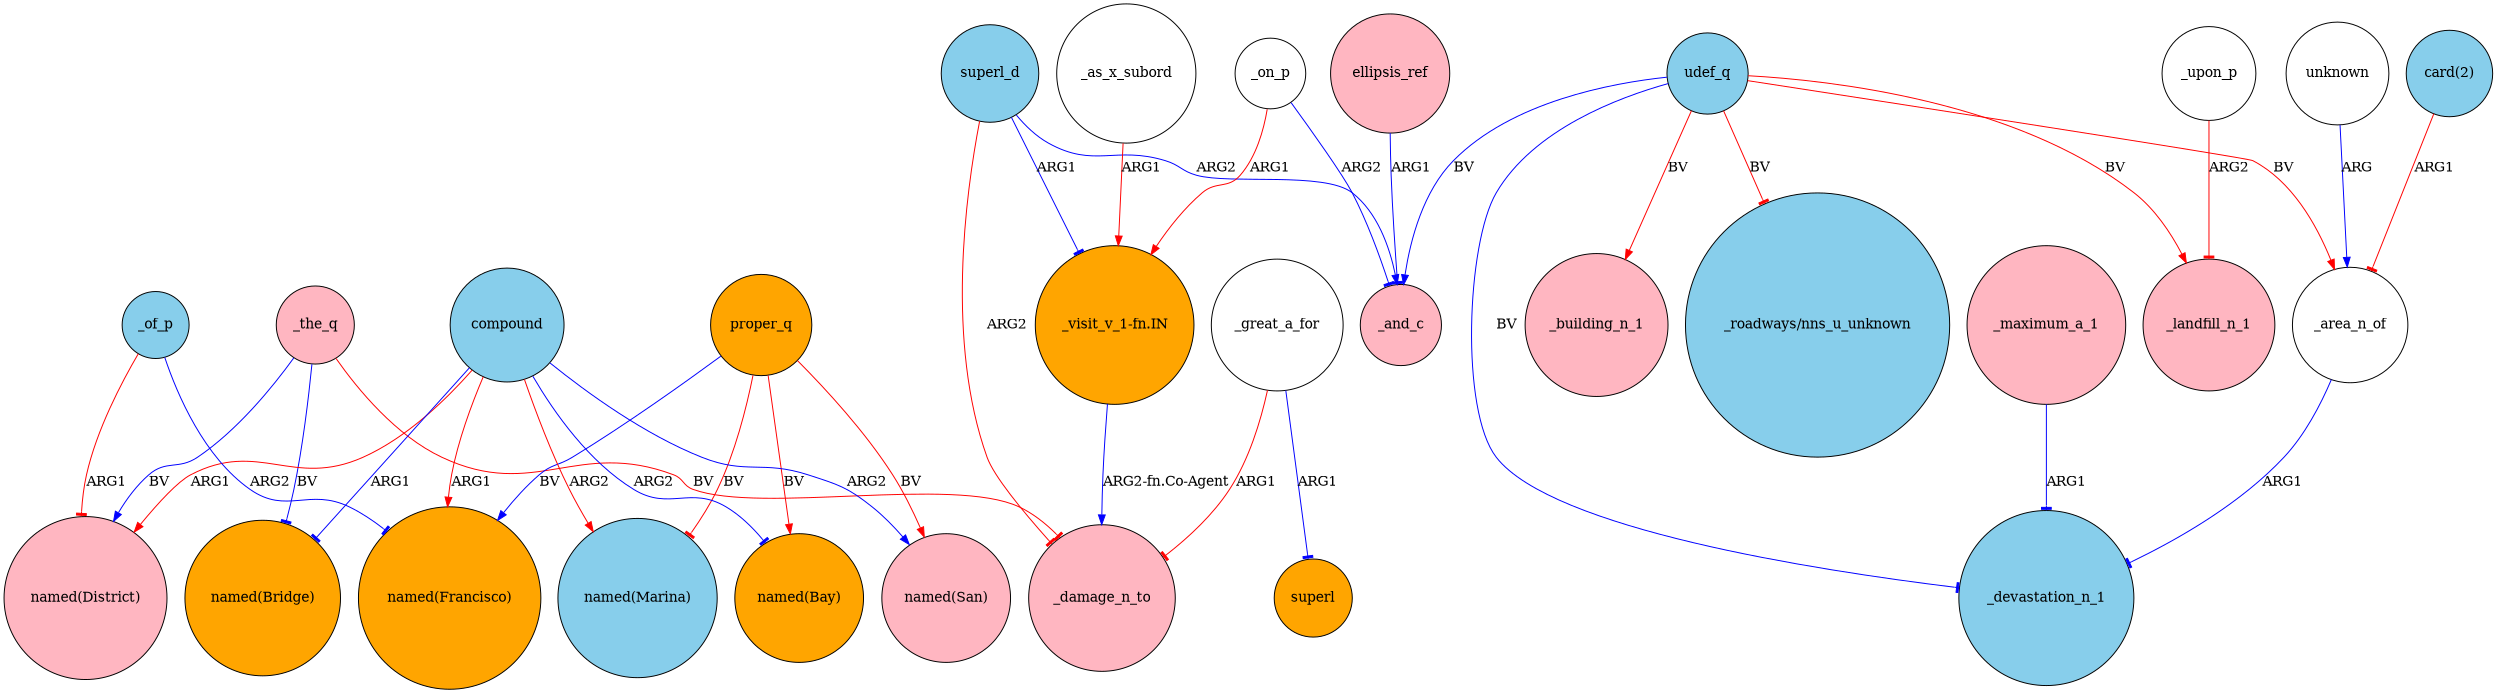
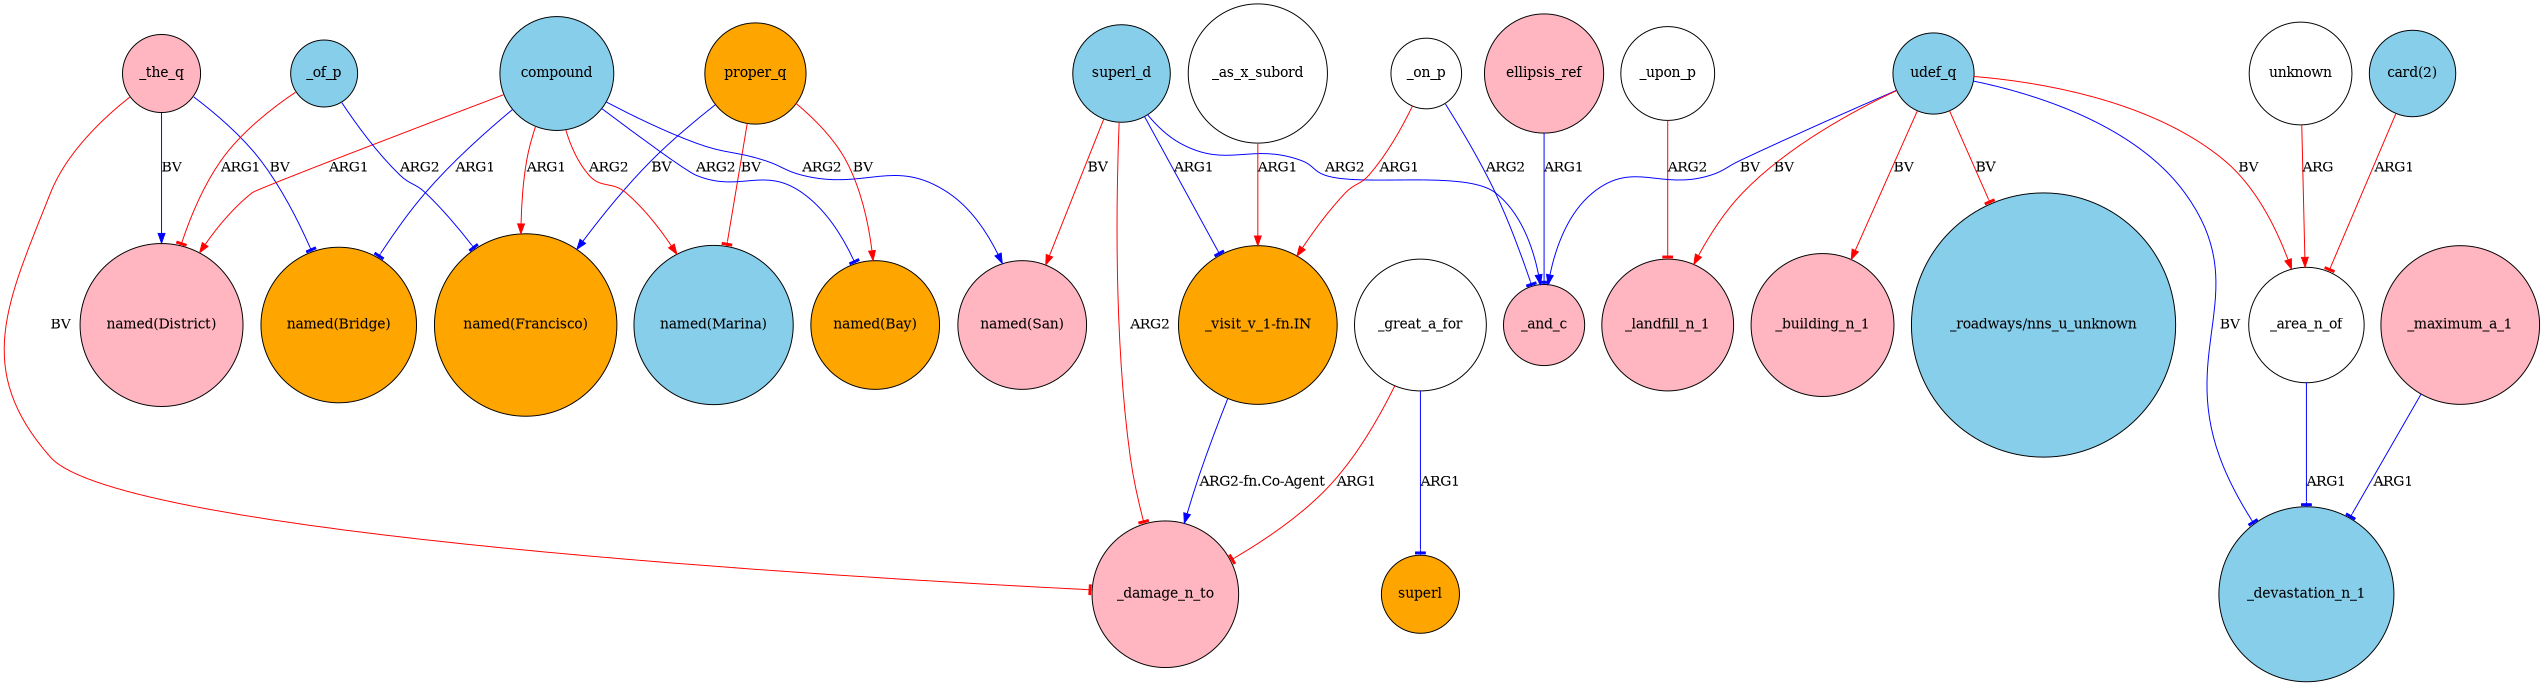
edge "unknown" -> "_area_n_of": color blue -> red
edge "proper_q" -> "named(San)": now "superl_d" -> "named(San)"
